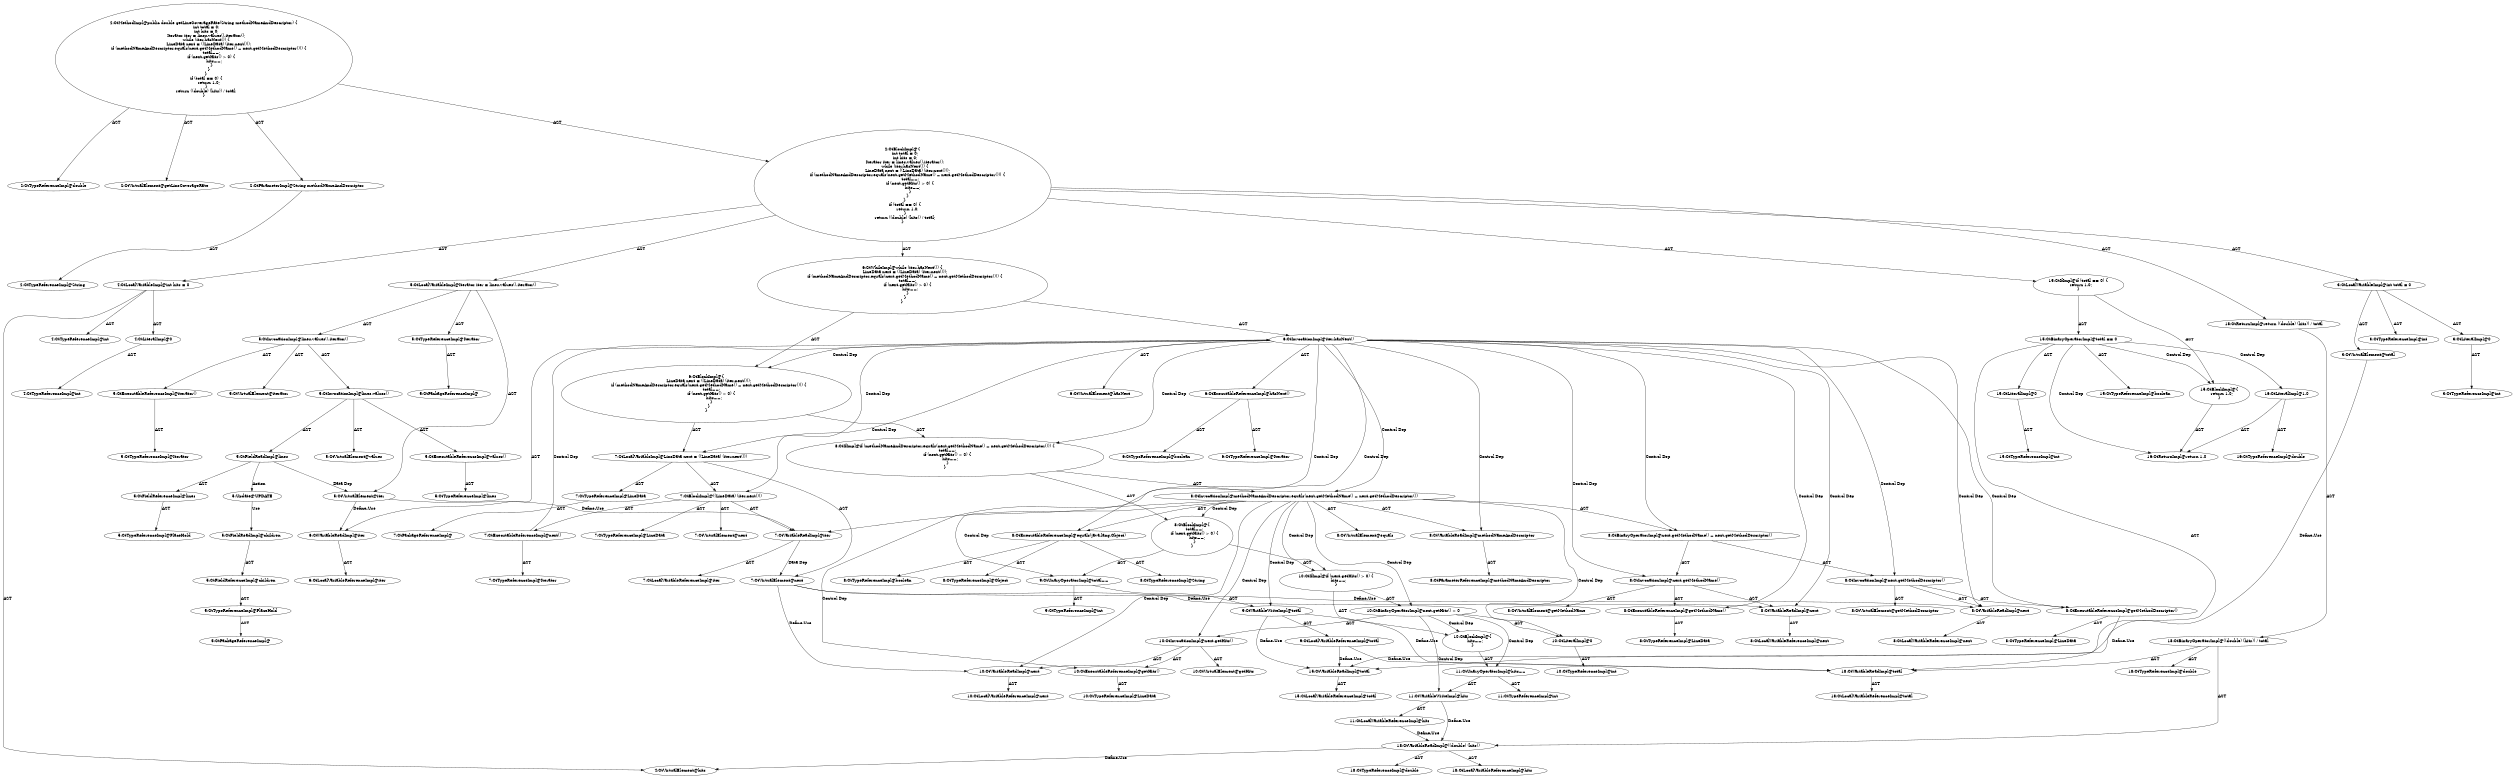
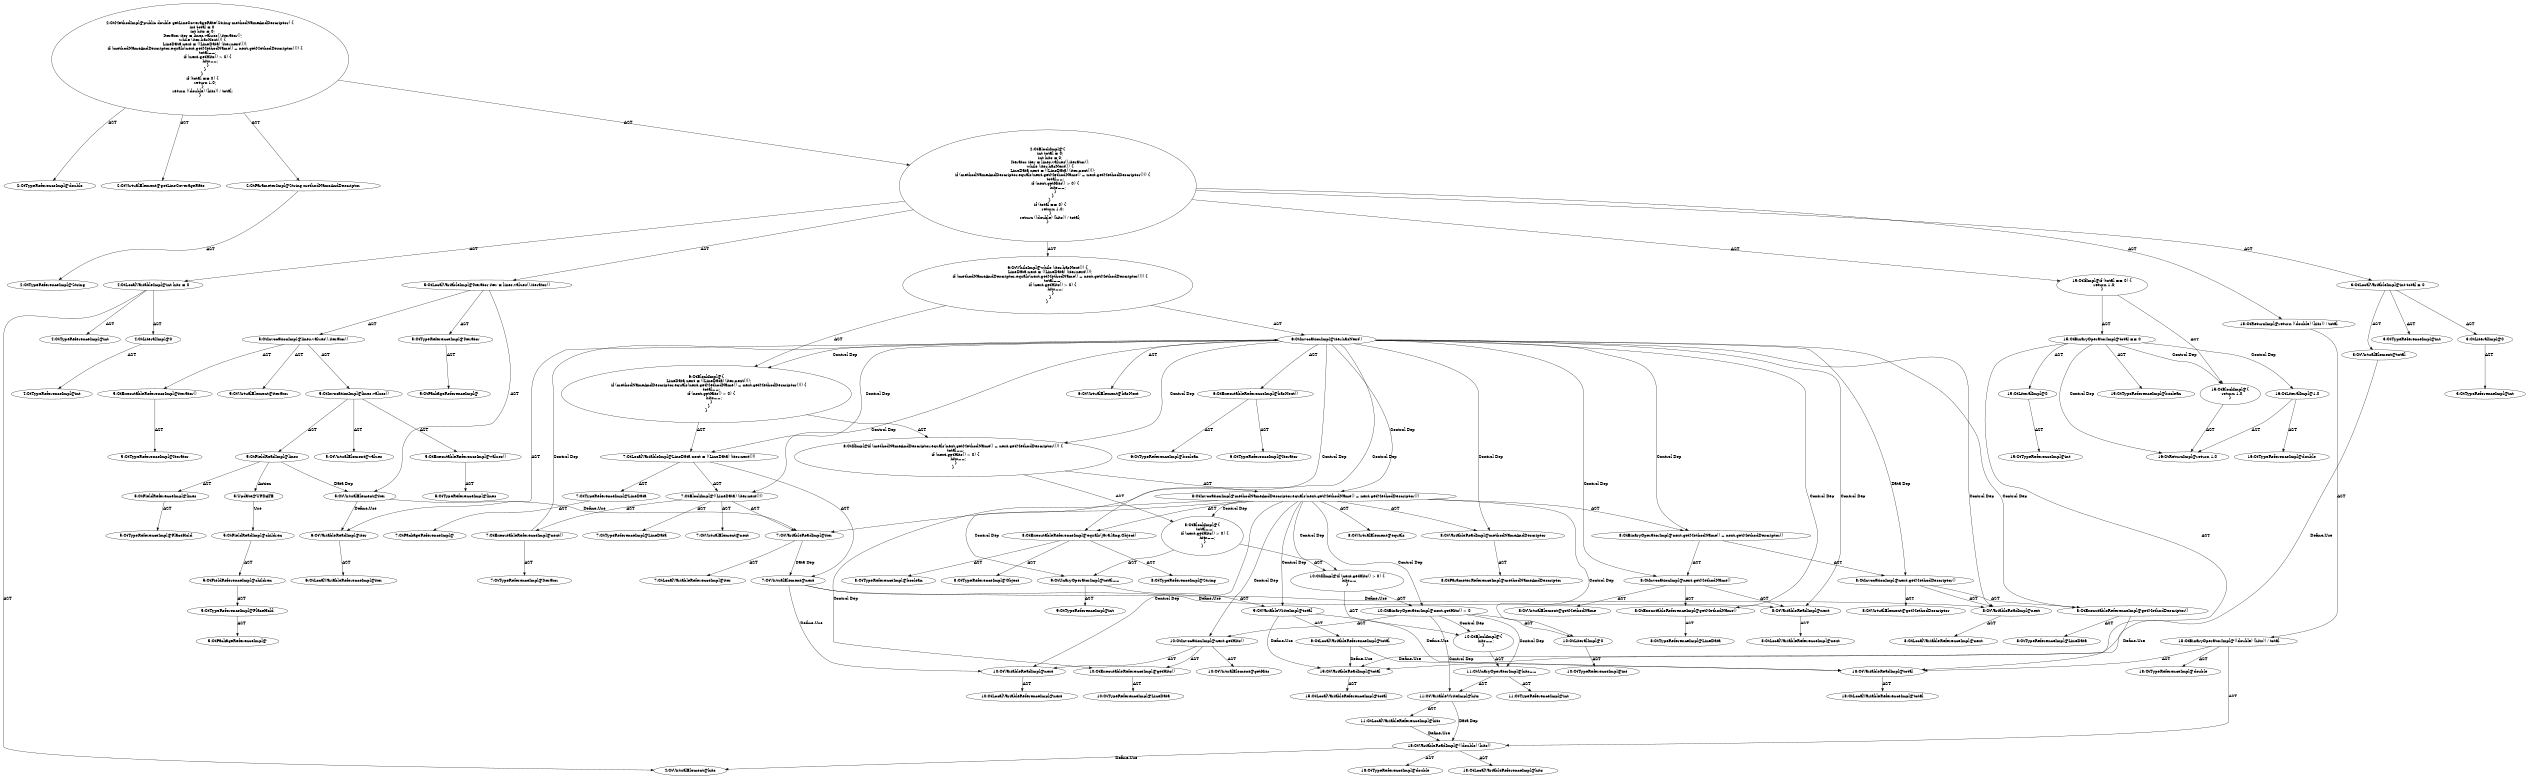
edge "6:CtInvocationImpl@iter.hasNext()" -> "8:CtInvocationImpl@next.getMethodDescriptor()": label "Control Dep" -> "Data Dep"
edge "11:CtVariableWriteImpl@hits" -> "18:CtVariableReadImpl@((double) (hits))": label "Define-Use" -> "Data Dep"
